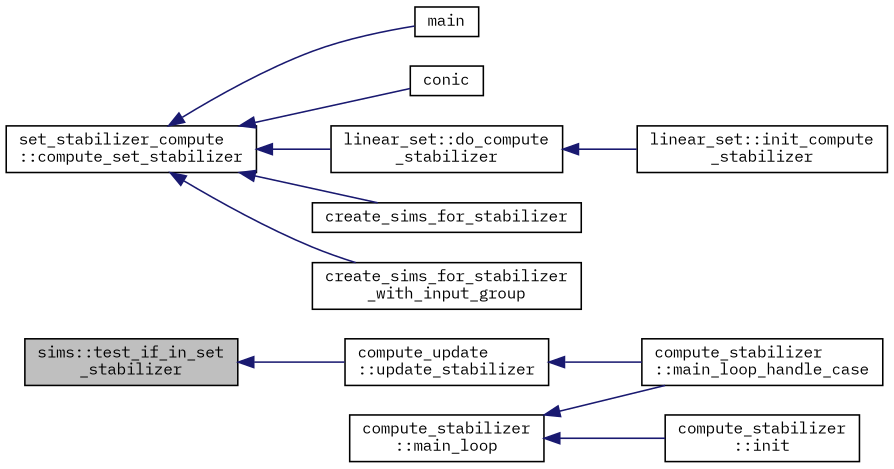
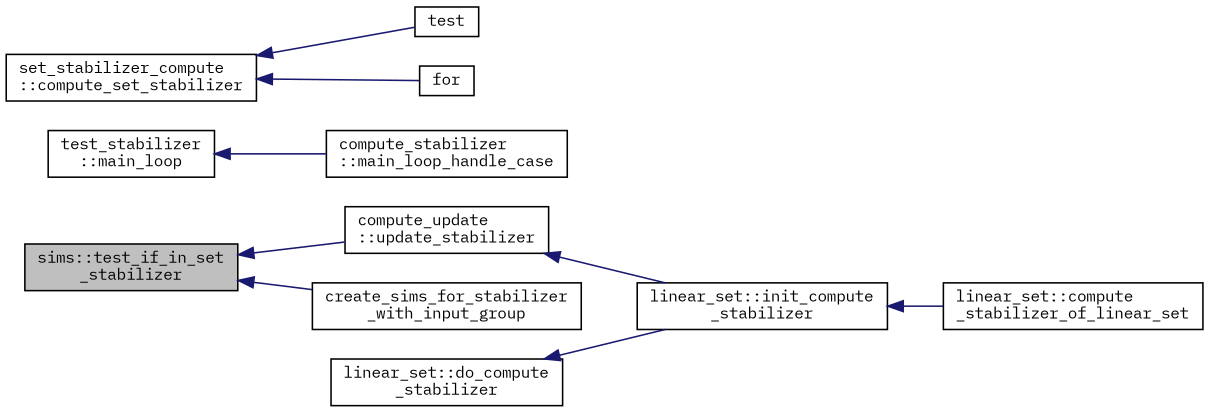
node "main": label "main" -> "test"
node "conic": label "conic" -> "for"
edge "linear_set::do_compute _stabilizer" -> "set_stabilizer_compute ::compute_set_stabilizer": removed
node "create_sims_for_stabilizer": removed
edge "create_sims_for_stabilizer _with_input_group" -> "set_stabilizer_compute ::compute_set_stabilizer": now "create_sims_for_stabilizer _with_input_group" -> "sims::test_if_in_set _stabilizer"
node "linear_set::compute _stabilizer_of_linear_set": added
edge "compute_stabilizer ::main_loop_handle_case" -> "compute_update ::update_stabilizer": now "linear_set::init_compute _stabilizer" -> "compute_update ::update_stabilizer"
node "compute_stabilizer ::main_loop": label "compute_stabilizer ::main_loop" -> "test_stabilizer ::main_loop"
node "compute_stabilizer ::init": removed
